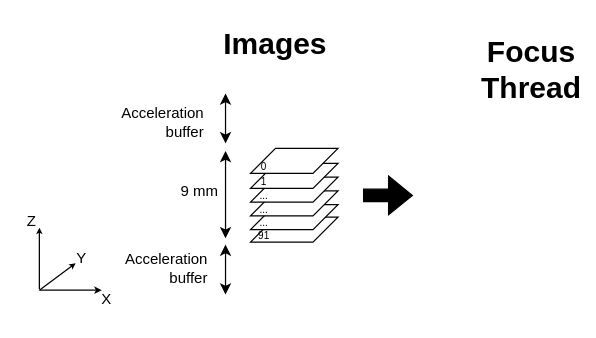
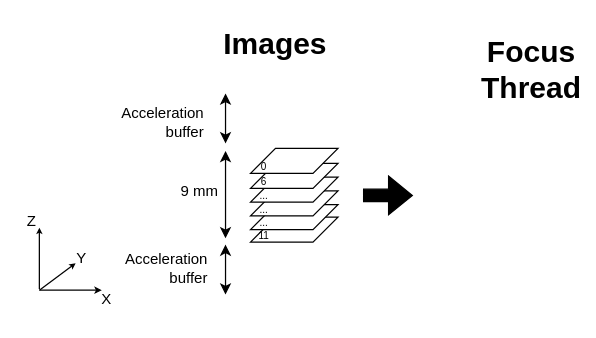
node "1": label "1" -> "6"
node "91": label "91" -> "11"
